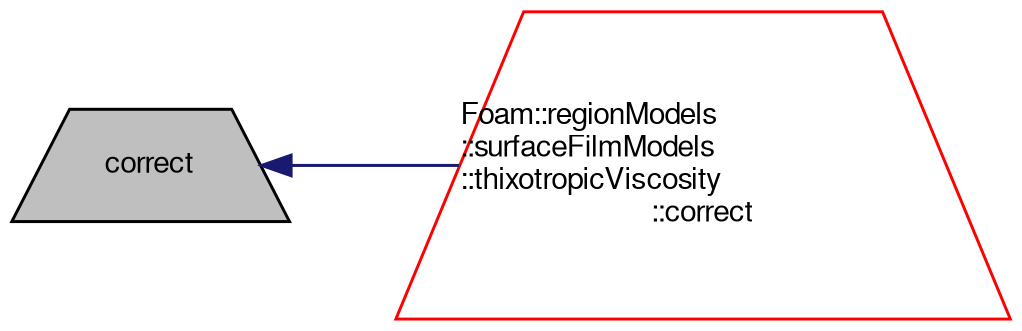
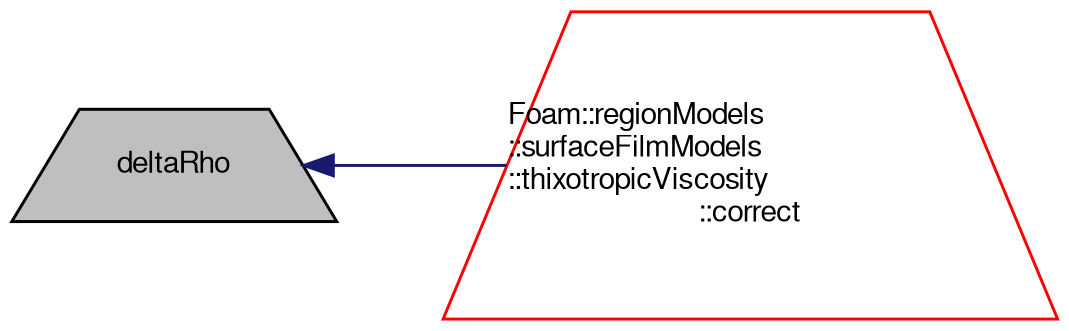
node "correct": label "correct" -> "deltaRho"
